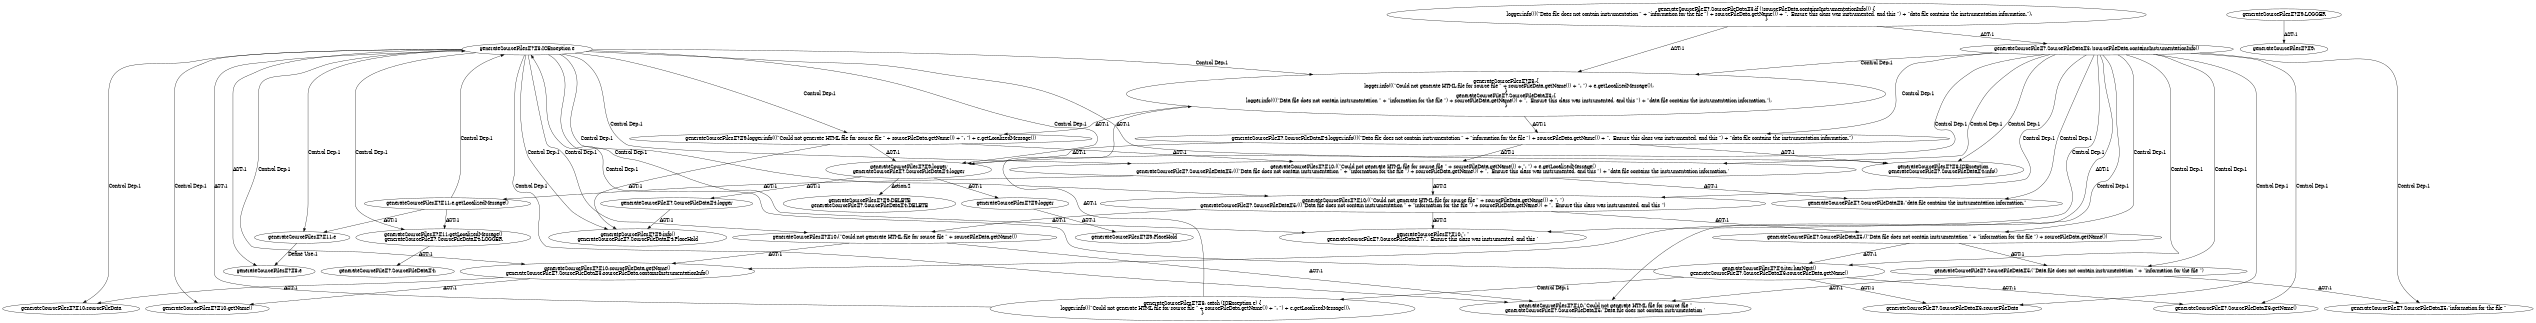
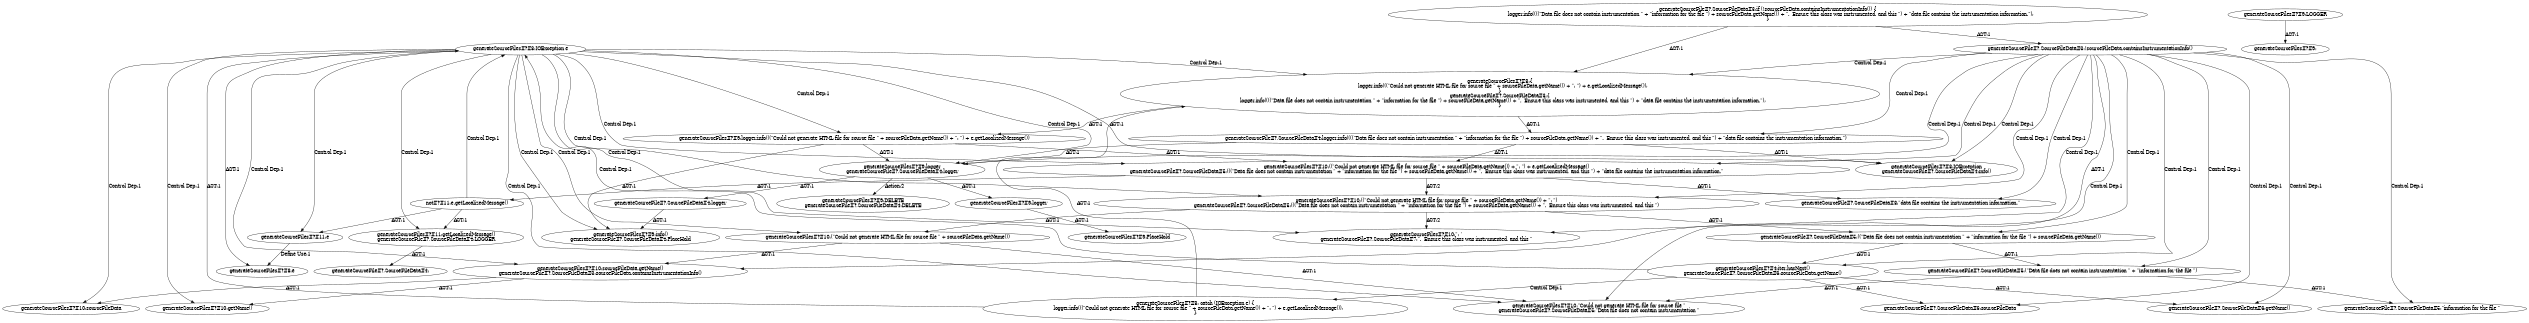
node "generateSourceFiles#?#11:e.getLocalizedMessage()": label "generateSourceFiles#?#11:e.getLocalizedMessage()" -> "not#?#11:e.getLocalizedMessage()"
